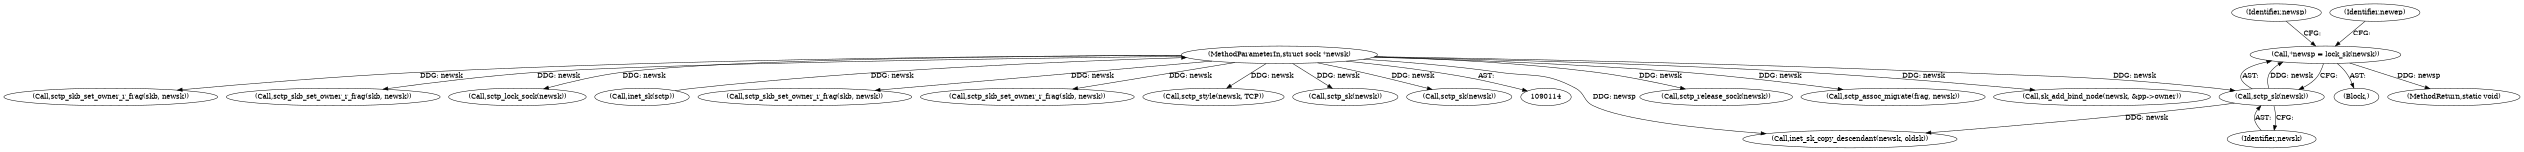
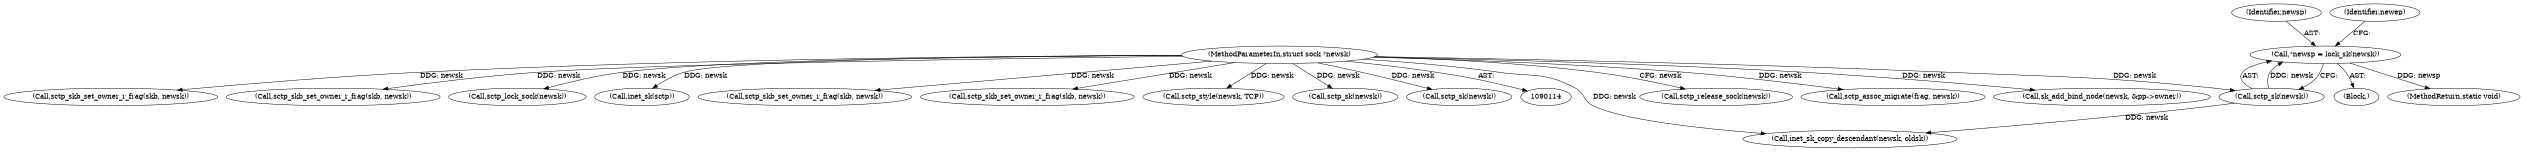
edge "(Identifier,newsp)" -> "(Call,*newsp = lock_sk(newsk))": label "CFG: " -> "AST: "
edge "(Call,inet_sk(sctp))" -> "(MethodParameterIn,struct sock *newsk)": reversed
edge "(MethodParameterIn,struct sock *newsk)" -> "(Call,sctp_release_sock(newsk))": label "DDG: newsk" -> "CFG: newsk"
edge "(MethodParameterIn,struct sock *newsk)" -> "(Call,inet_sk_copy_descendant(newsk, oldsk))": label "DDG: newsp" -> "DDG: newsk"
node "(Identifier,newsk)": removed
